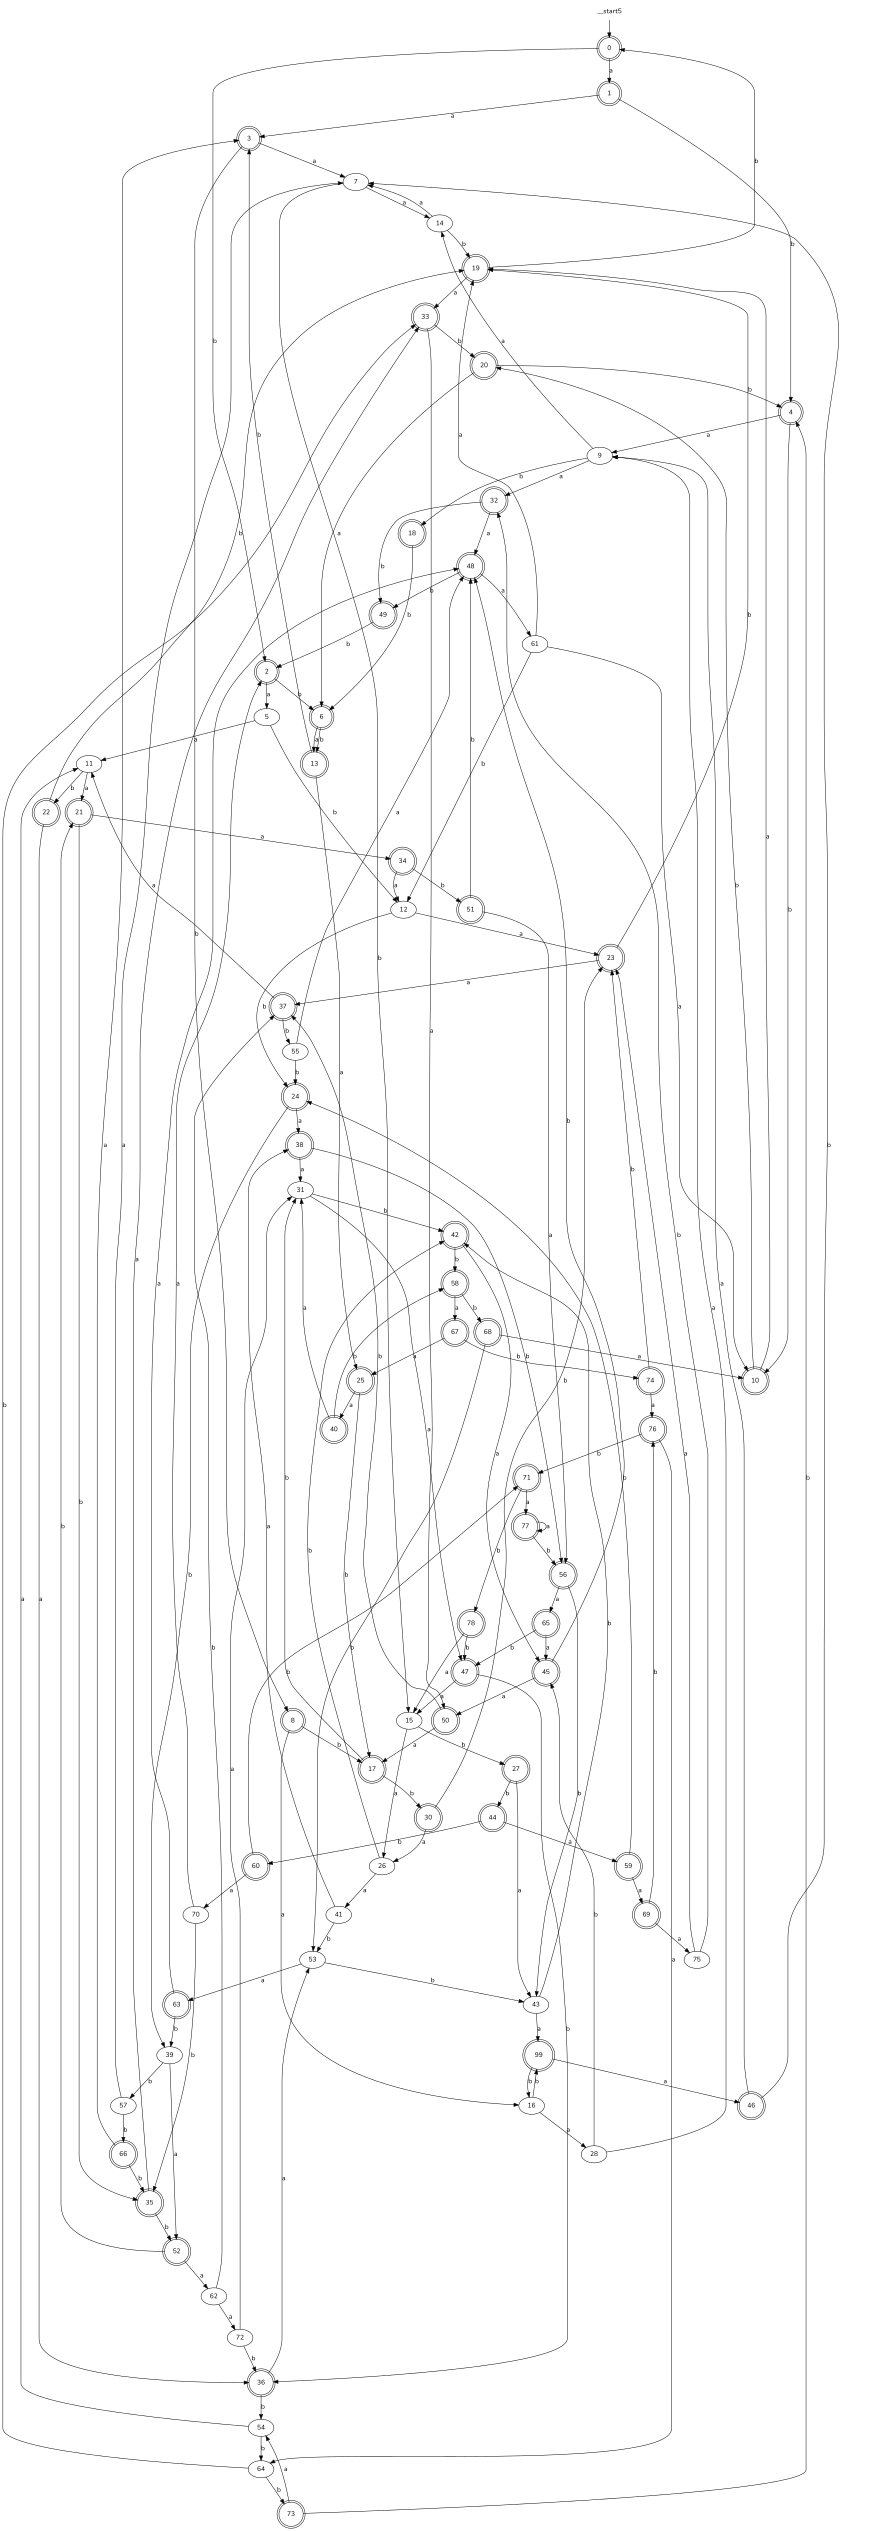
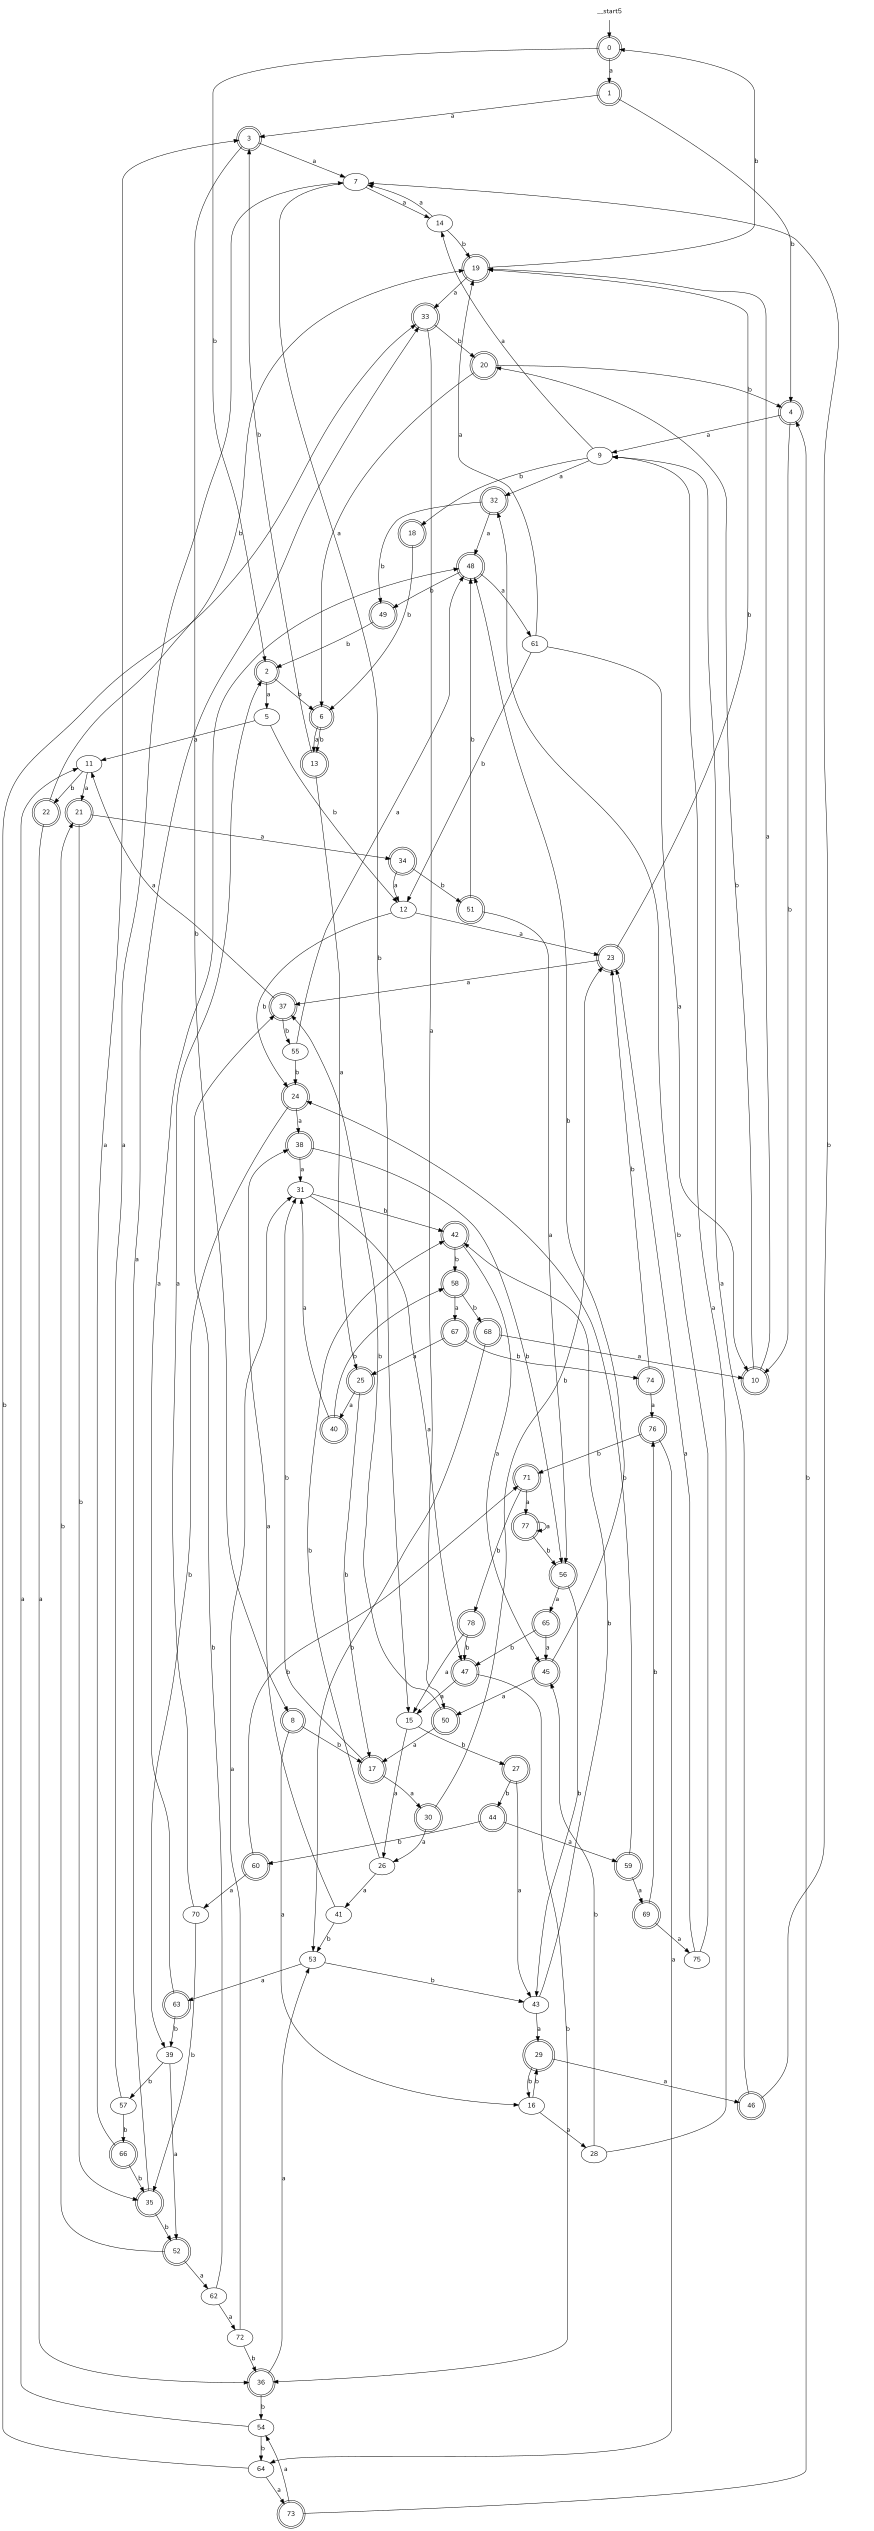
edge "17" -> "30": label "b" -> "a"
node "99": label "99" -> "29"
edge "64" -> "73": label "b" -> "a"
